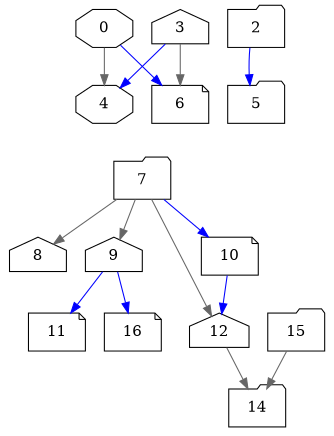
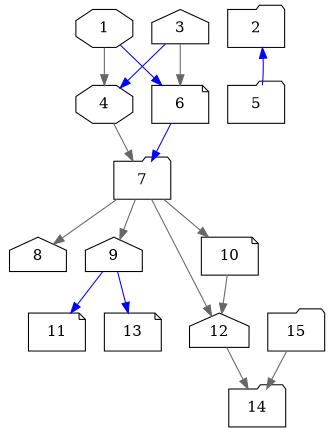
node "0": label "0" -> "1"
edge "2" -> "5": reversed
edge "4" -> "7": added
edge "6" -> "7": added
edge "7" -> "10": color blue -> gray40
edge "10" -> "12": color blue -> gray40
node "16": label "16" -> "13"
